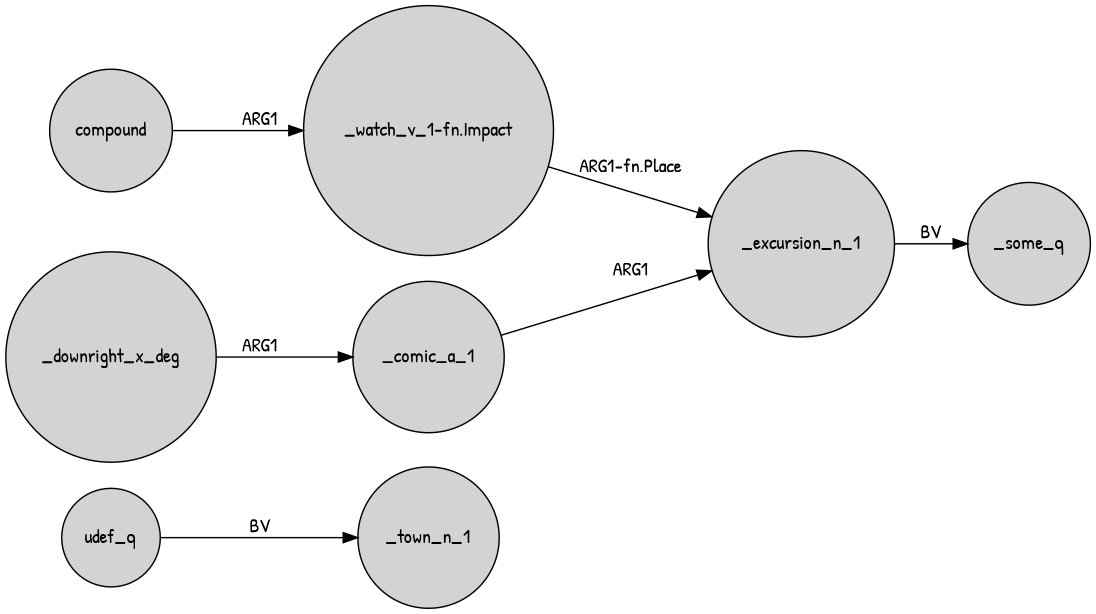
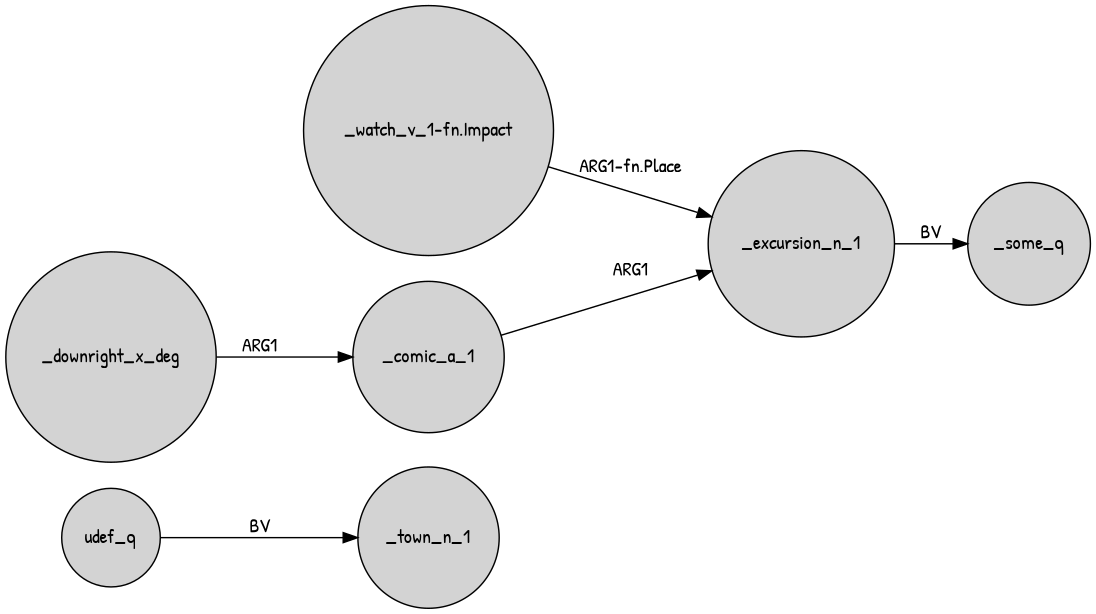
node "compound": removed
